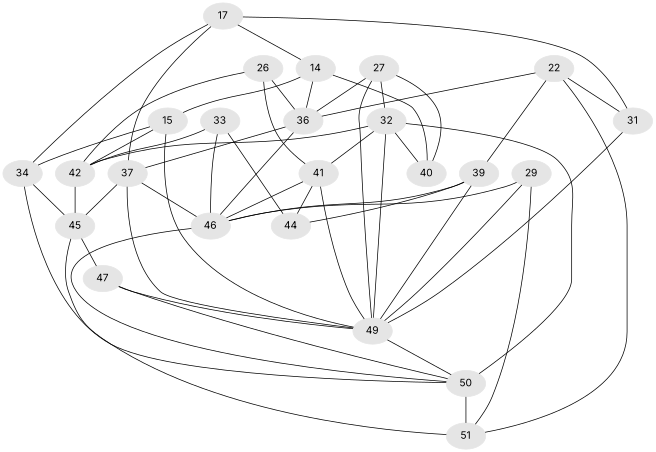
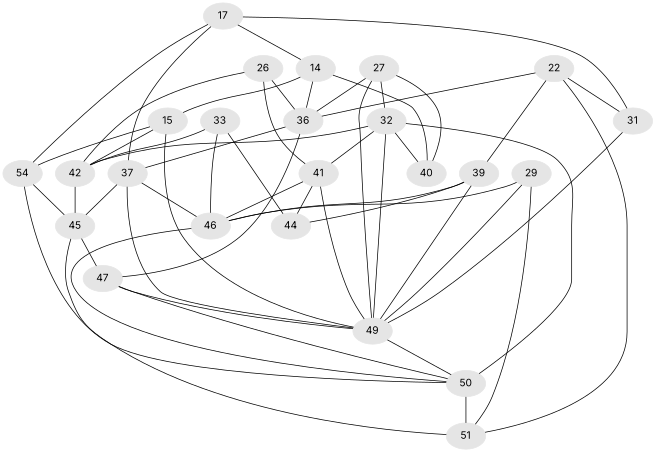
edge "36" -- "46": now "36" -- "47"
node "34": label "34" -> "54"
